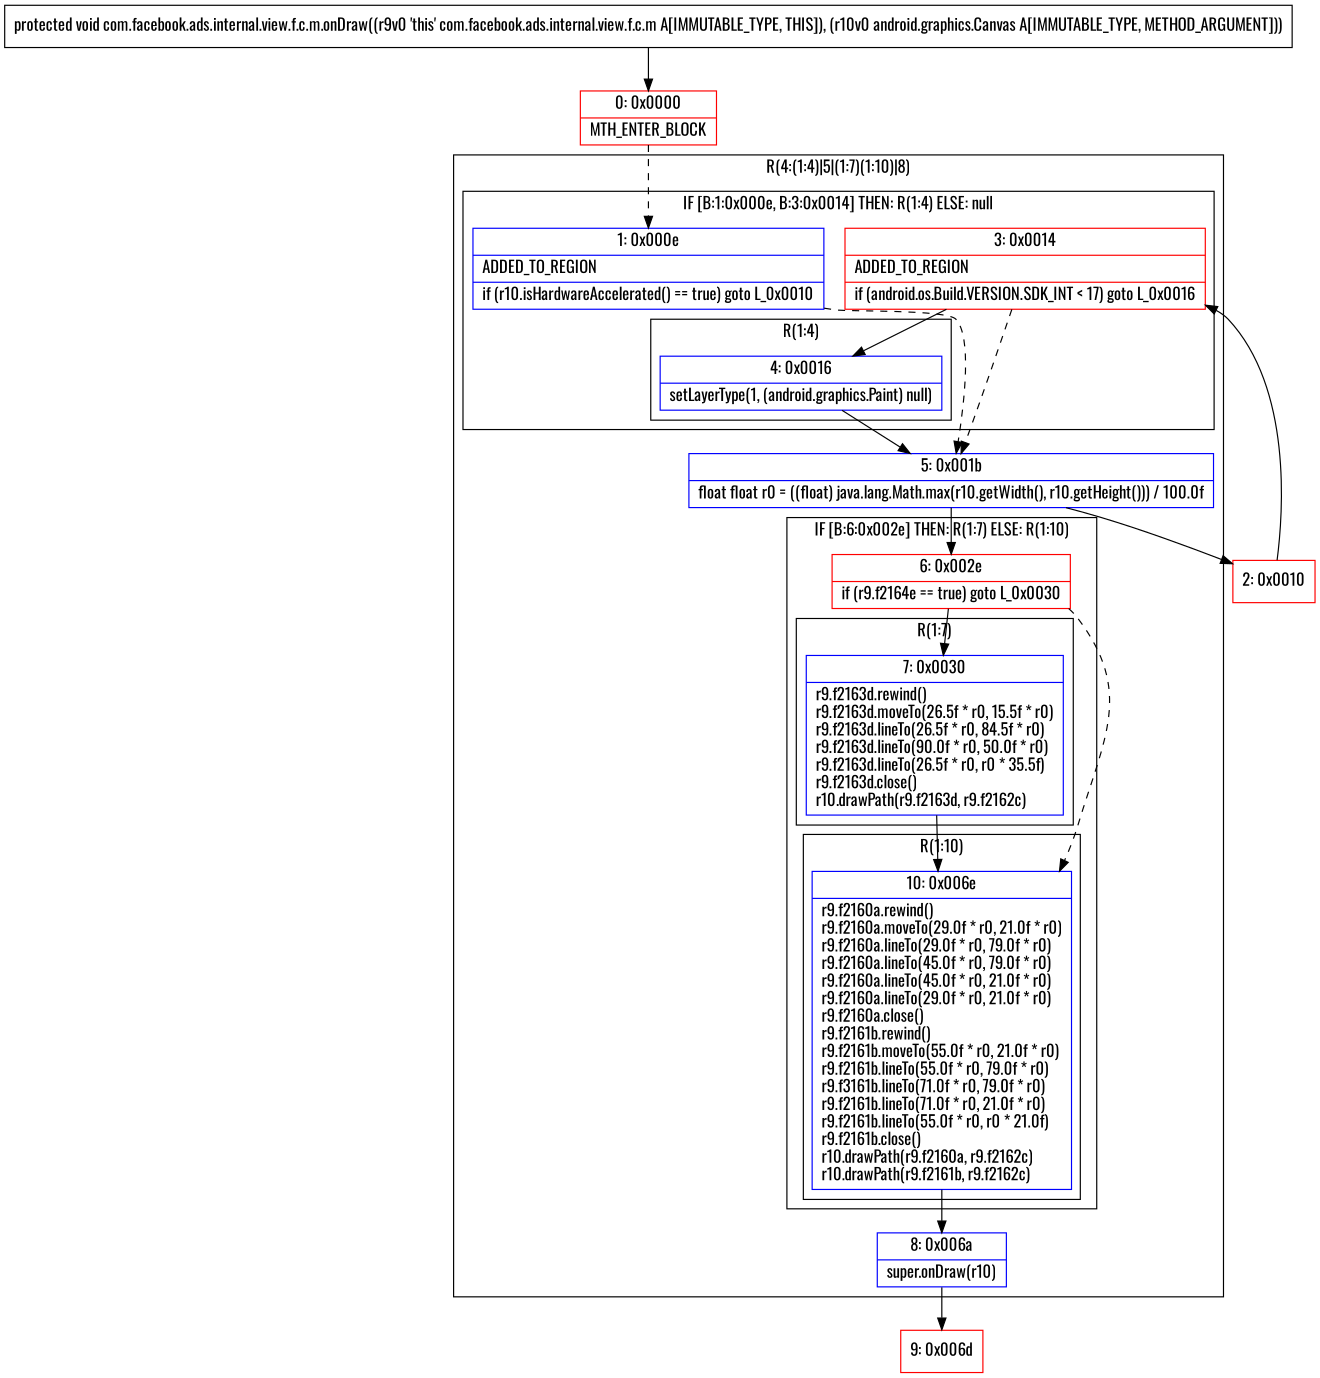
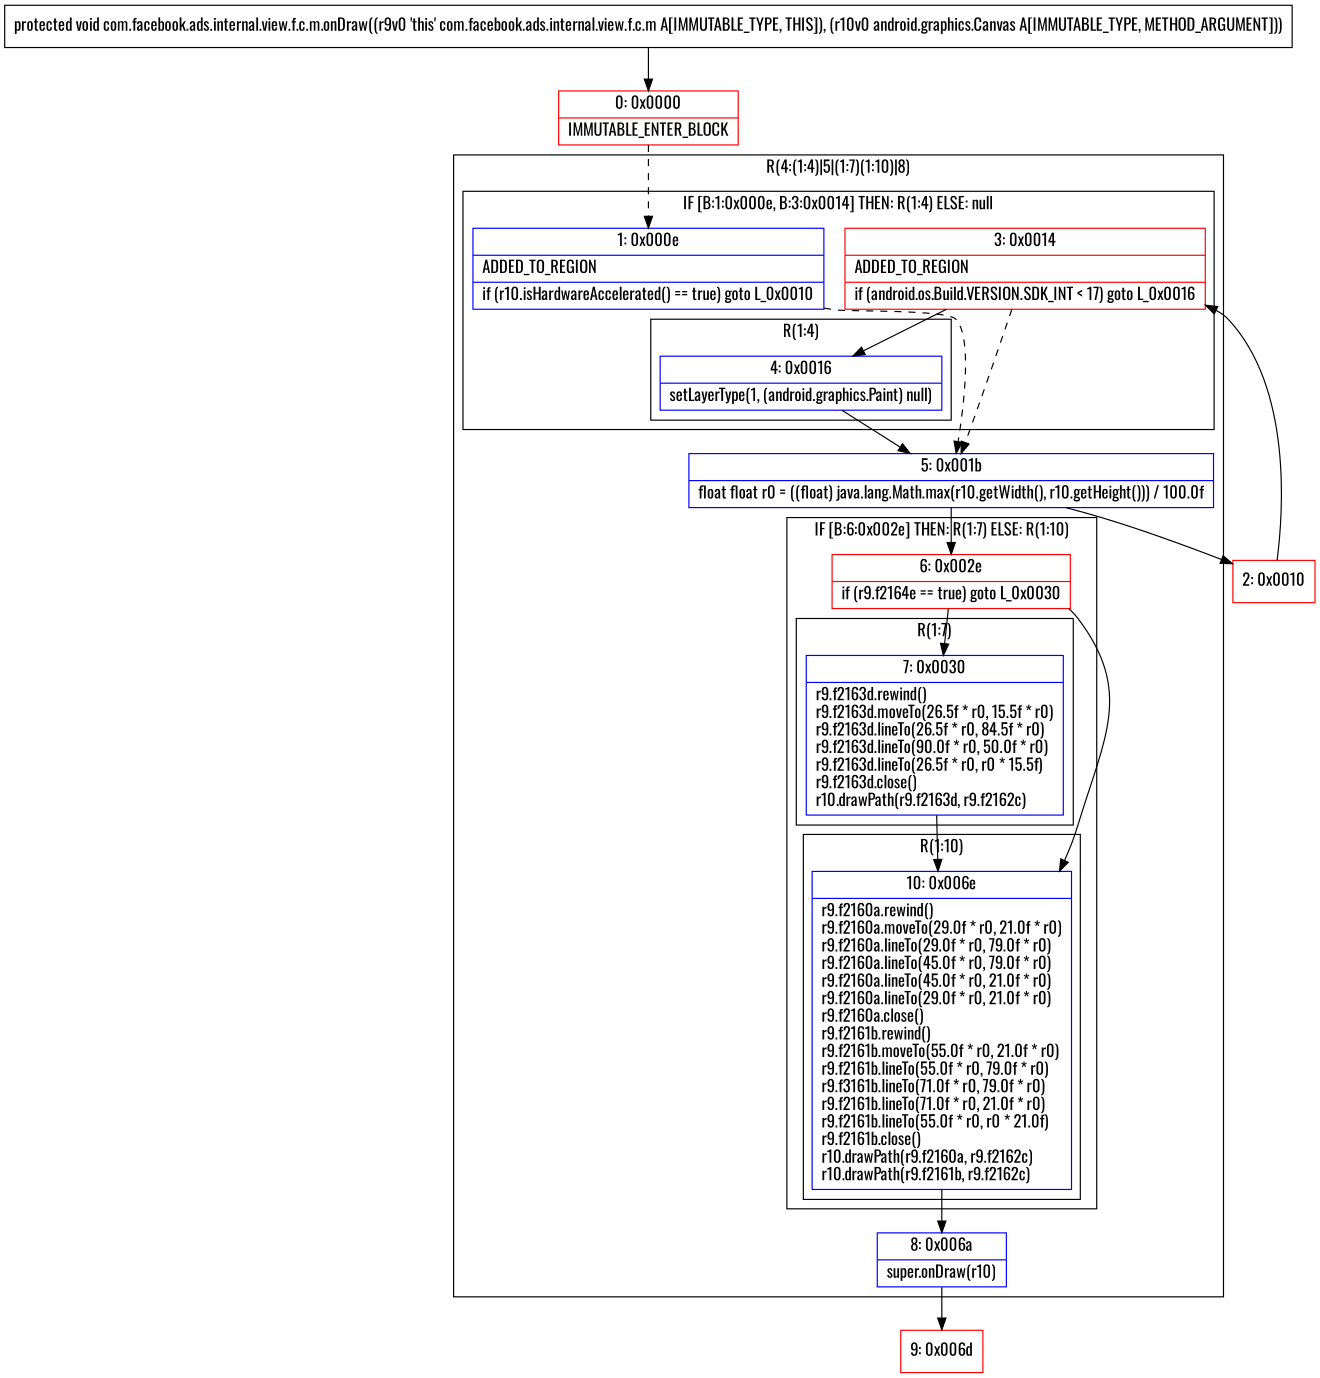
node "0: 0x0000": text "MTH_ENTER_BLOCK" -> "IMMUTABLE_ENTER_BLOCK"
edge "6: 0x002e" -> "10: 0x006e": style dashed -> solid
node "7: 0x0030": text "r9.f2163d.lineTo(26.5f * r0, r0 * 35.5f)" -> "r9.f2163d.lineTo(26.5f * r0, r0 * 15.5f)"
